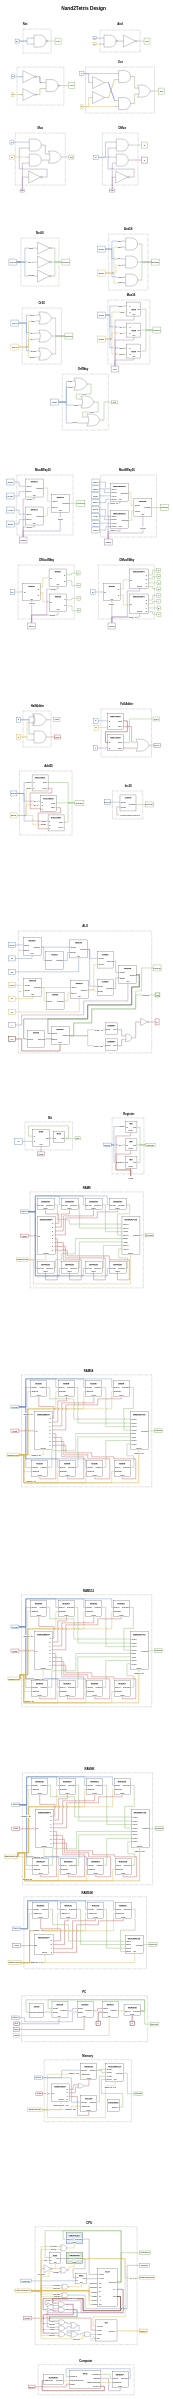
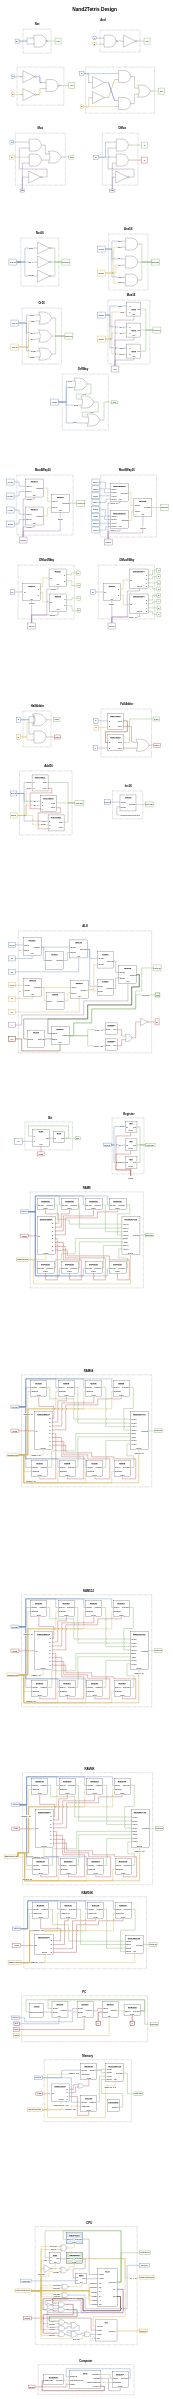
node "Nand2Tetris Design": moved (85, 8) -> (96, 9)
node "Not": moved (25, 24) -> (37, 24)
node "And": moved (120, 24) -> (103, 20)
node "Xor": removed
node "address[9]": moved (14, 1679) -> (13, 1675)
